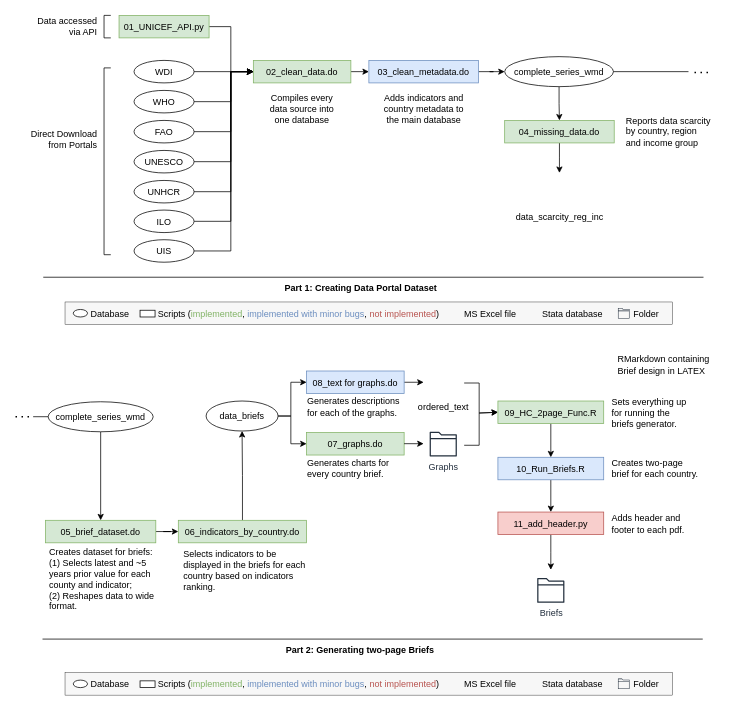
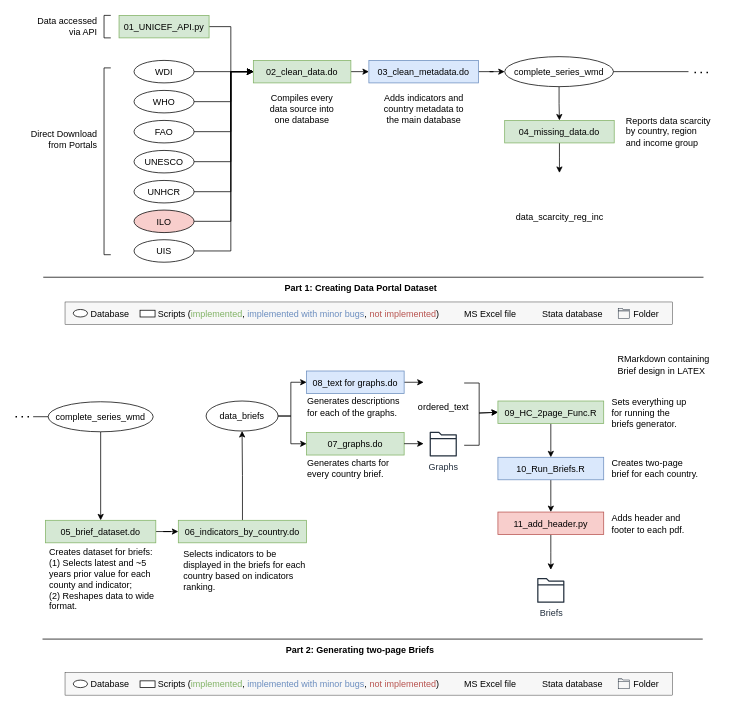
node "ILO": fillcolor #ffffff -> #f8cecc
